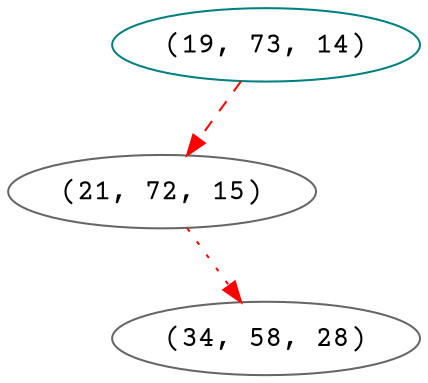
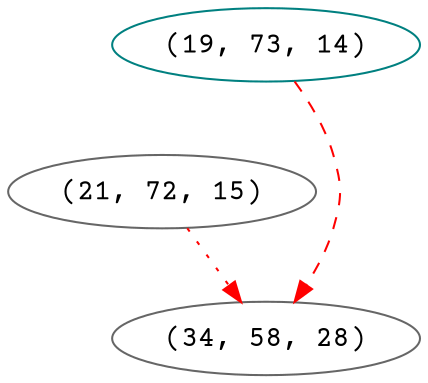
edge "(19, 73, 14)" -> "(21, 72, 15)": now "(19, 73, 14)" -> "(34, 58, 28)"
